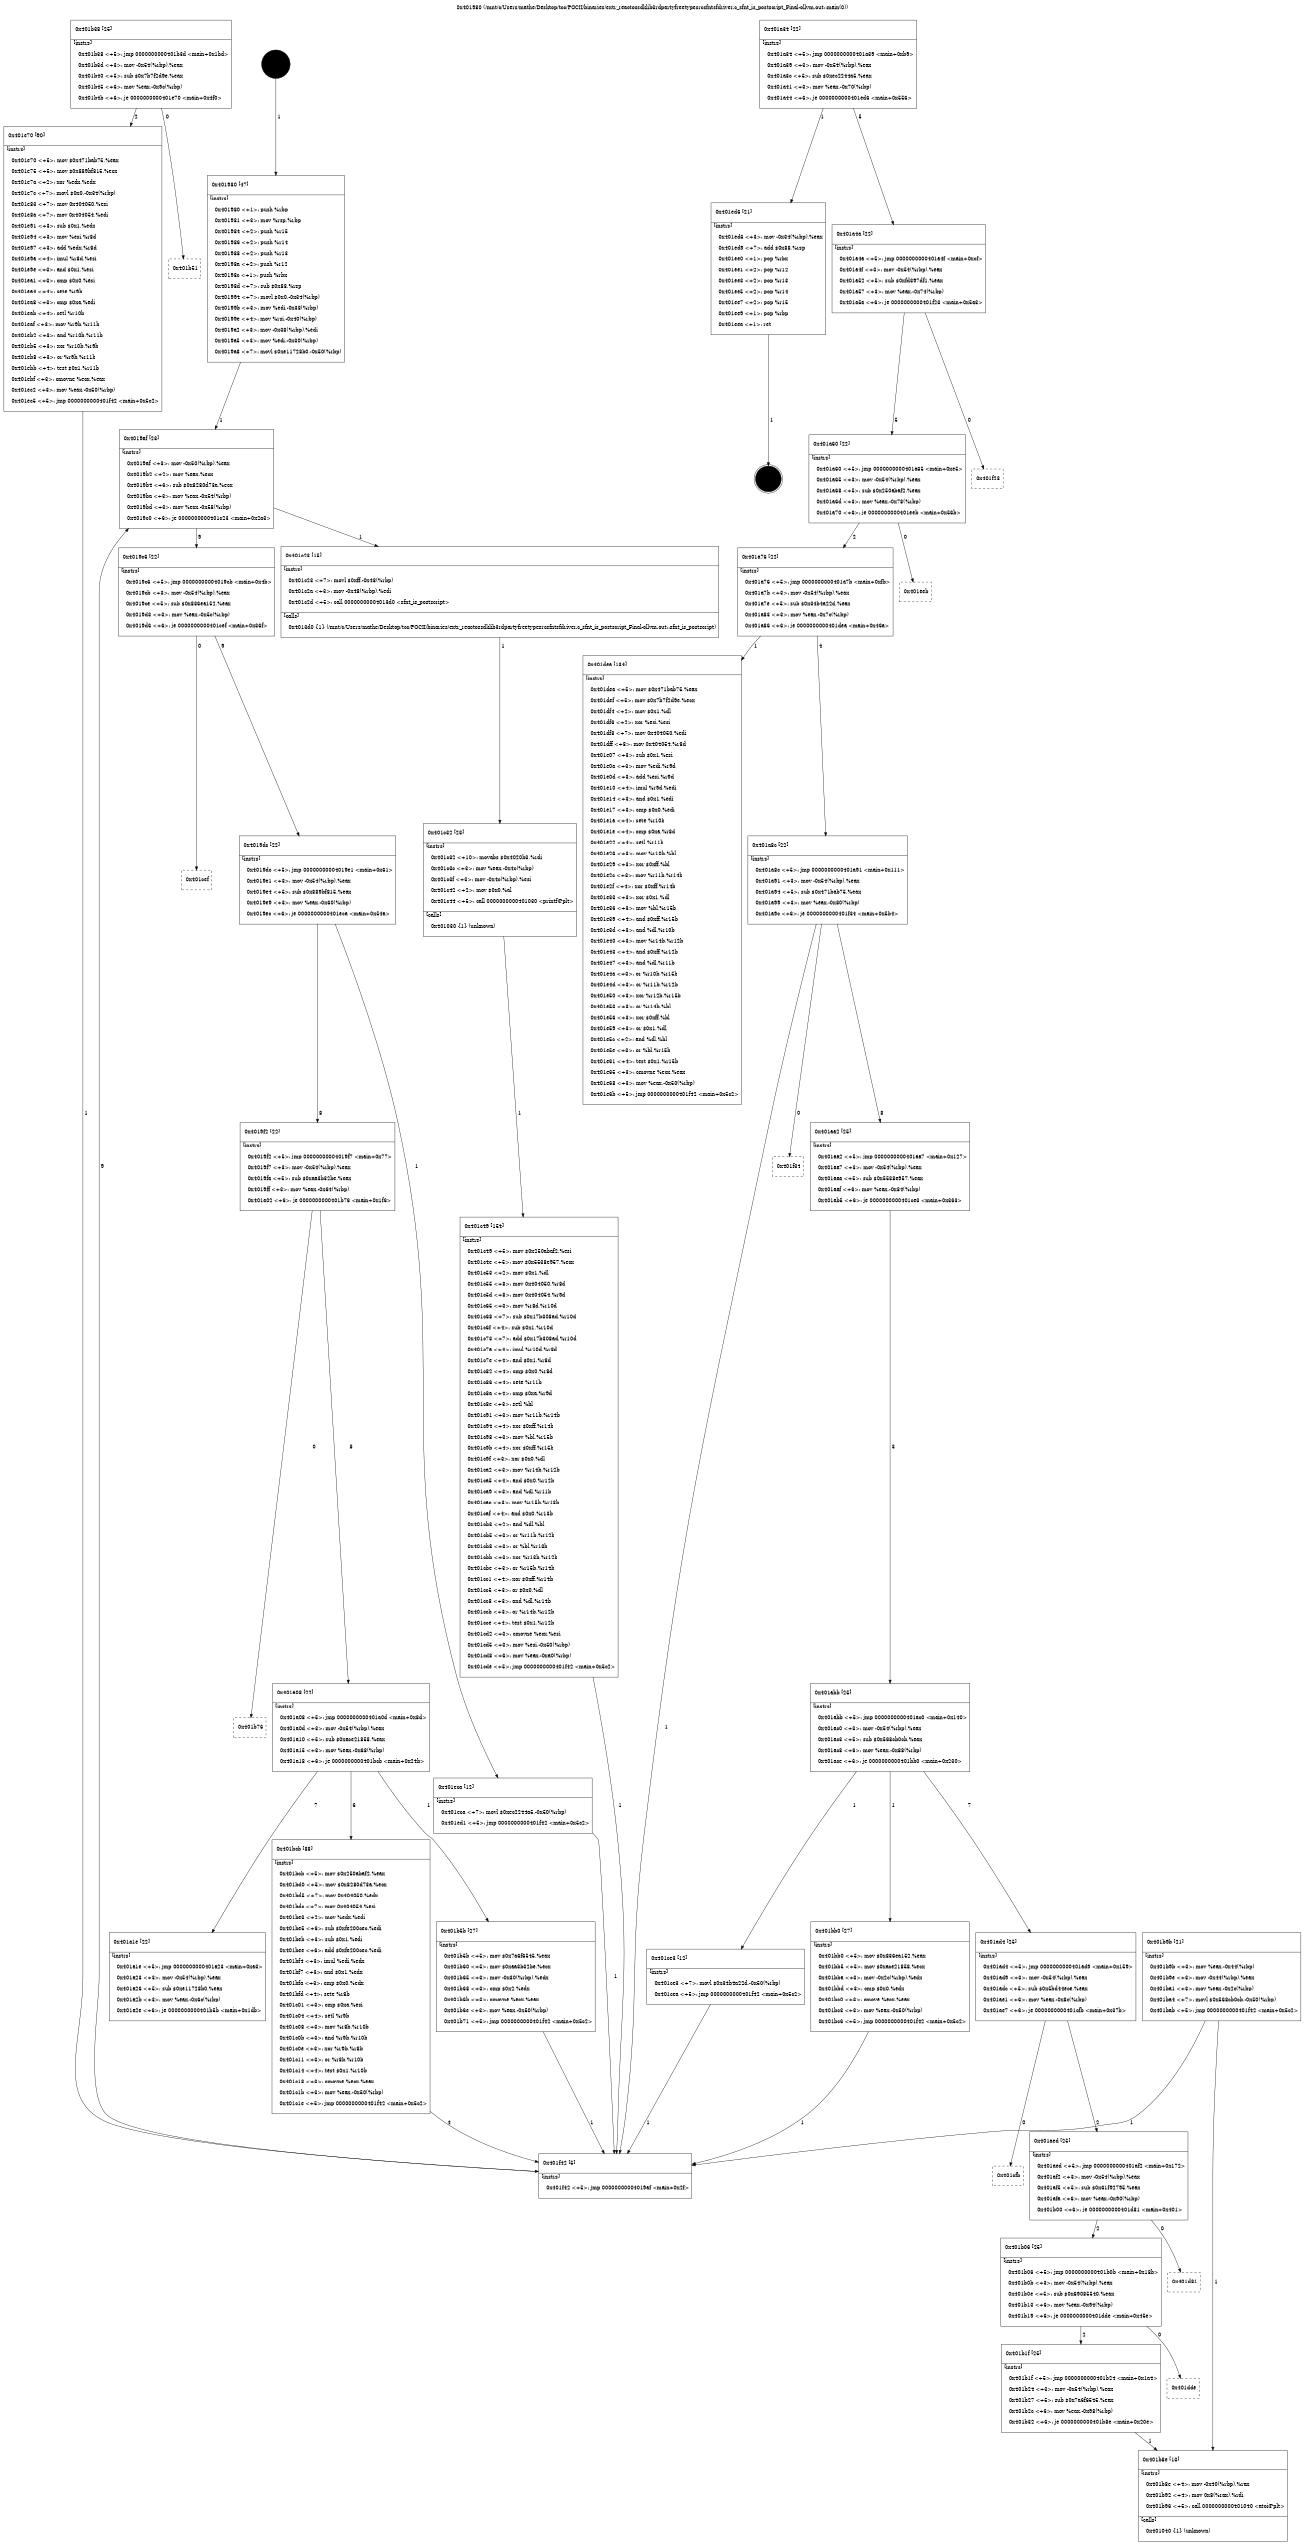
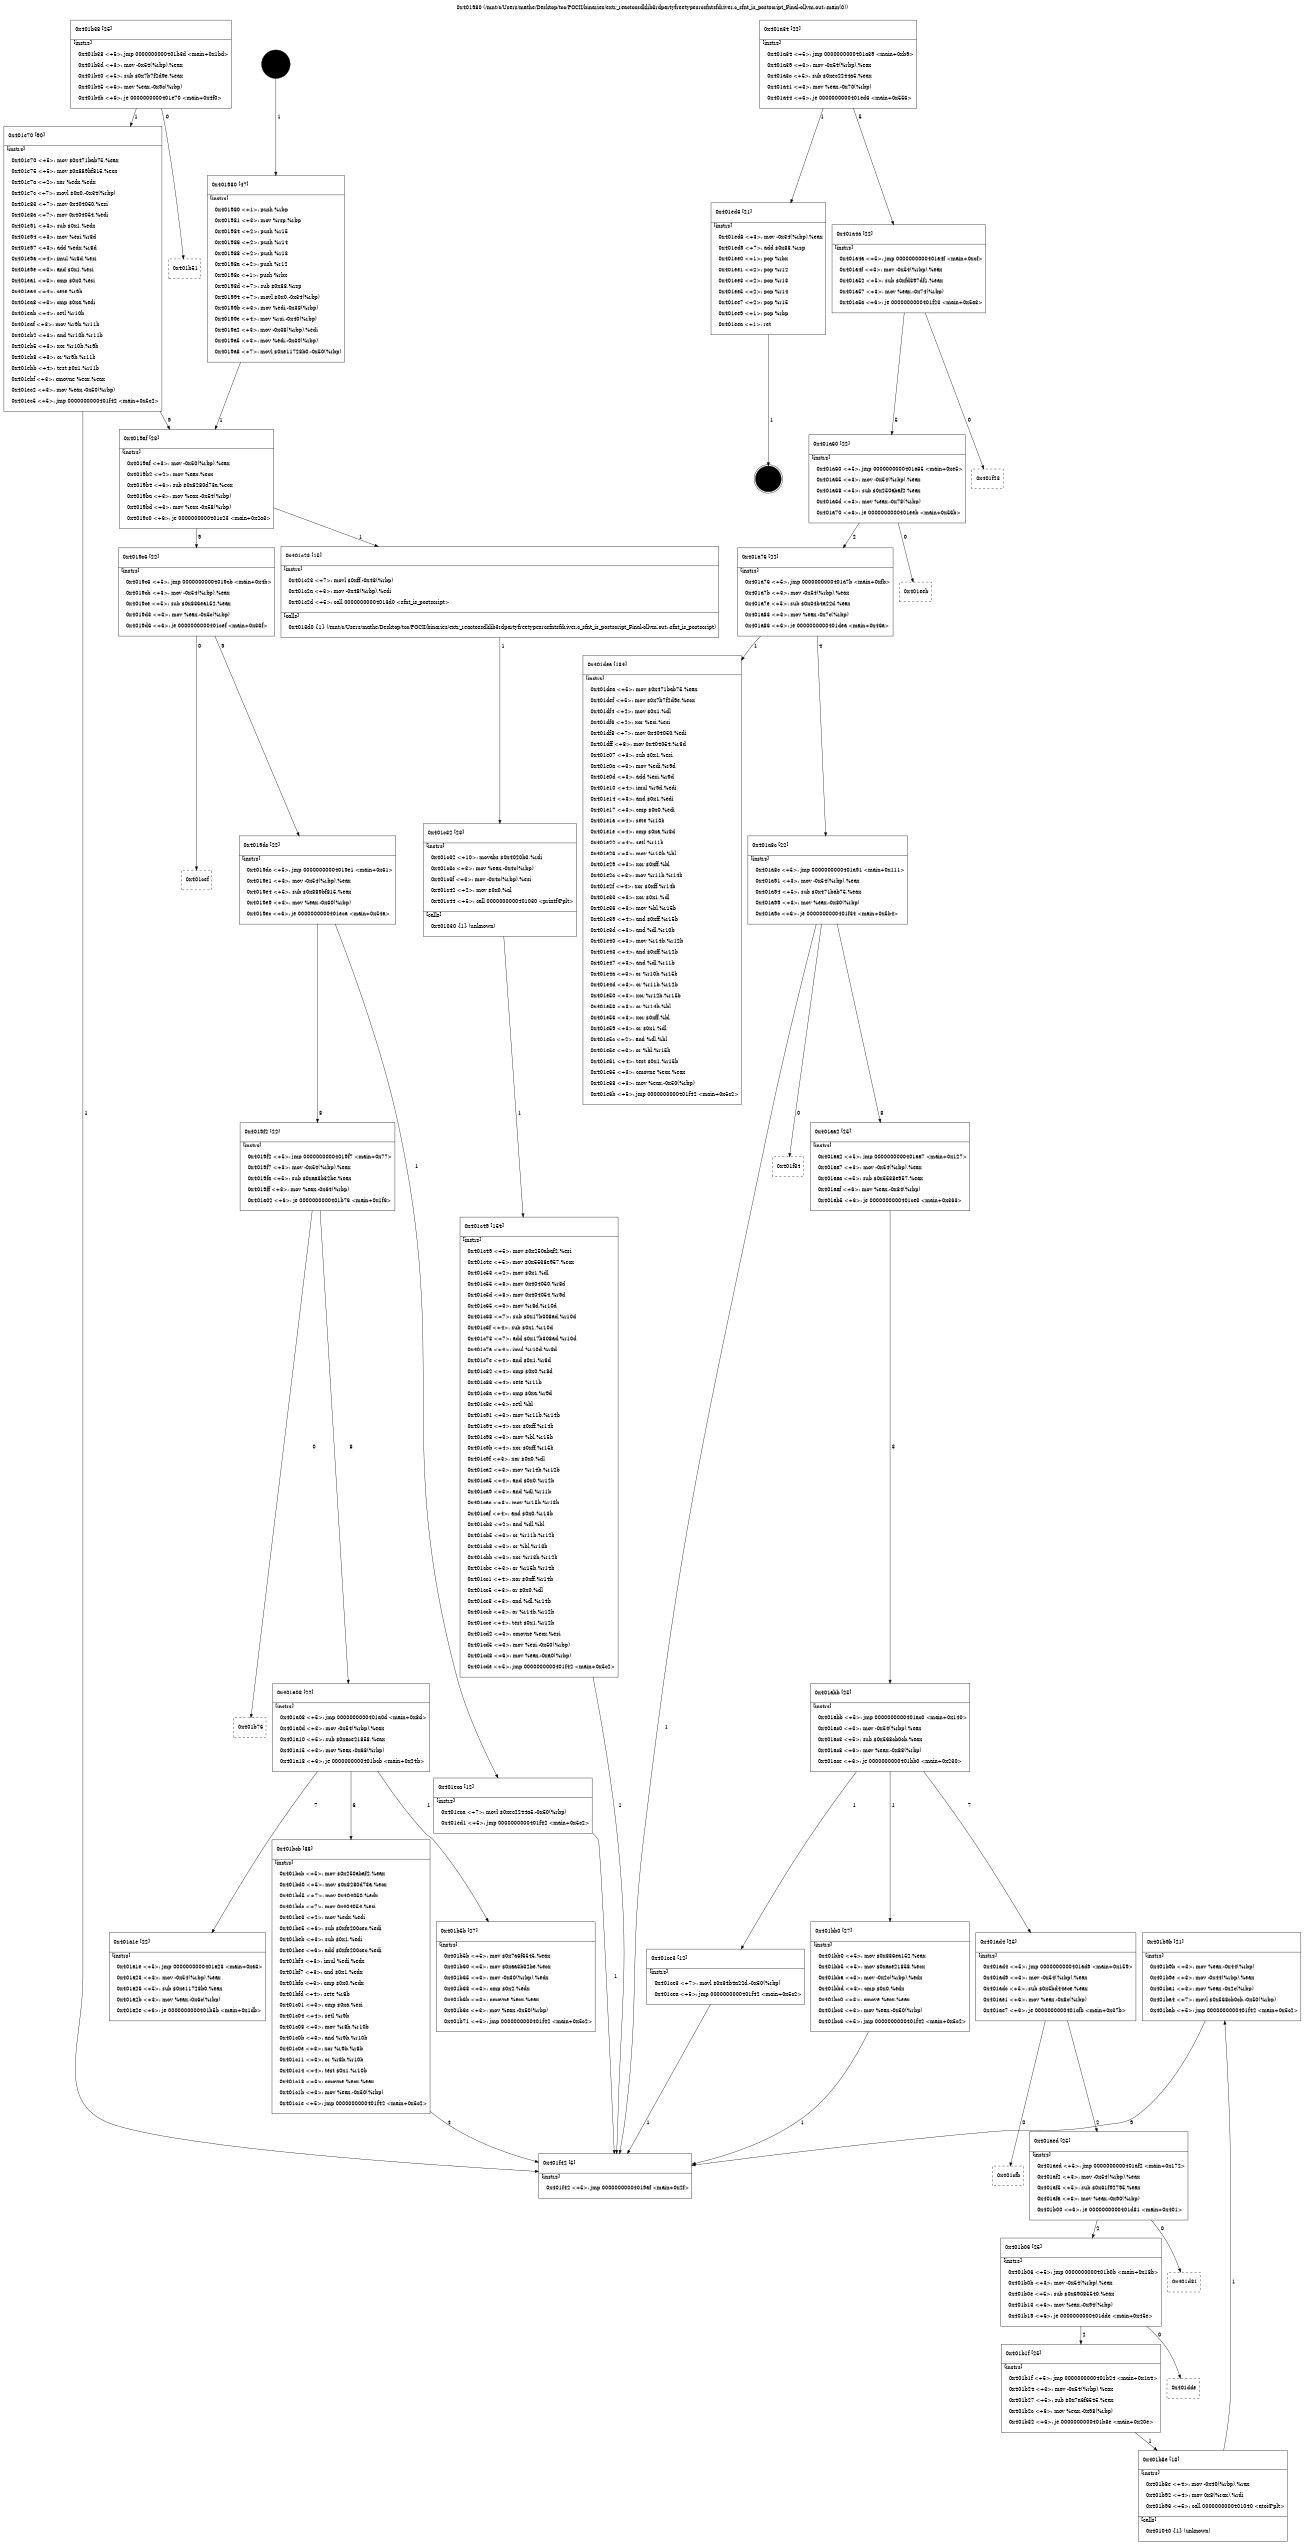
edge "0x401b38 [25]" -> "0x401e70 [90]": label " 2" -> " 1"
edge "0x401f42 [5]" -> "0x4019af [23]": now "0x401e70 [90]" -> "0x4019af [23]"
edge "0x401b5b [27]" -> "0x401f42 [5]": removed, label "1"
edge "0x401b9b [21]" -> "0x401f42 [5]": label " 1" -> " 9"
edge "0x401b9b [21]" -> "0x401b8e [13]": reversed
